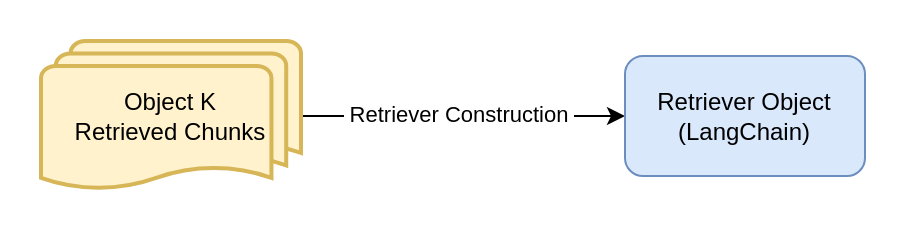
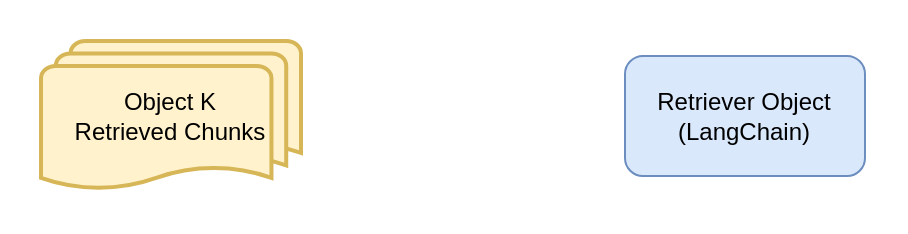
edge "Object K Retrieved Chunks" -> "Retriever Object (LangChain)": removed, label "Retriever Construction"
